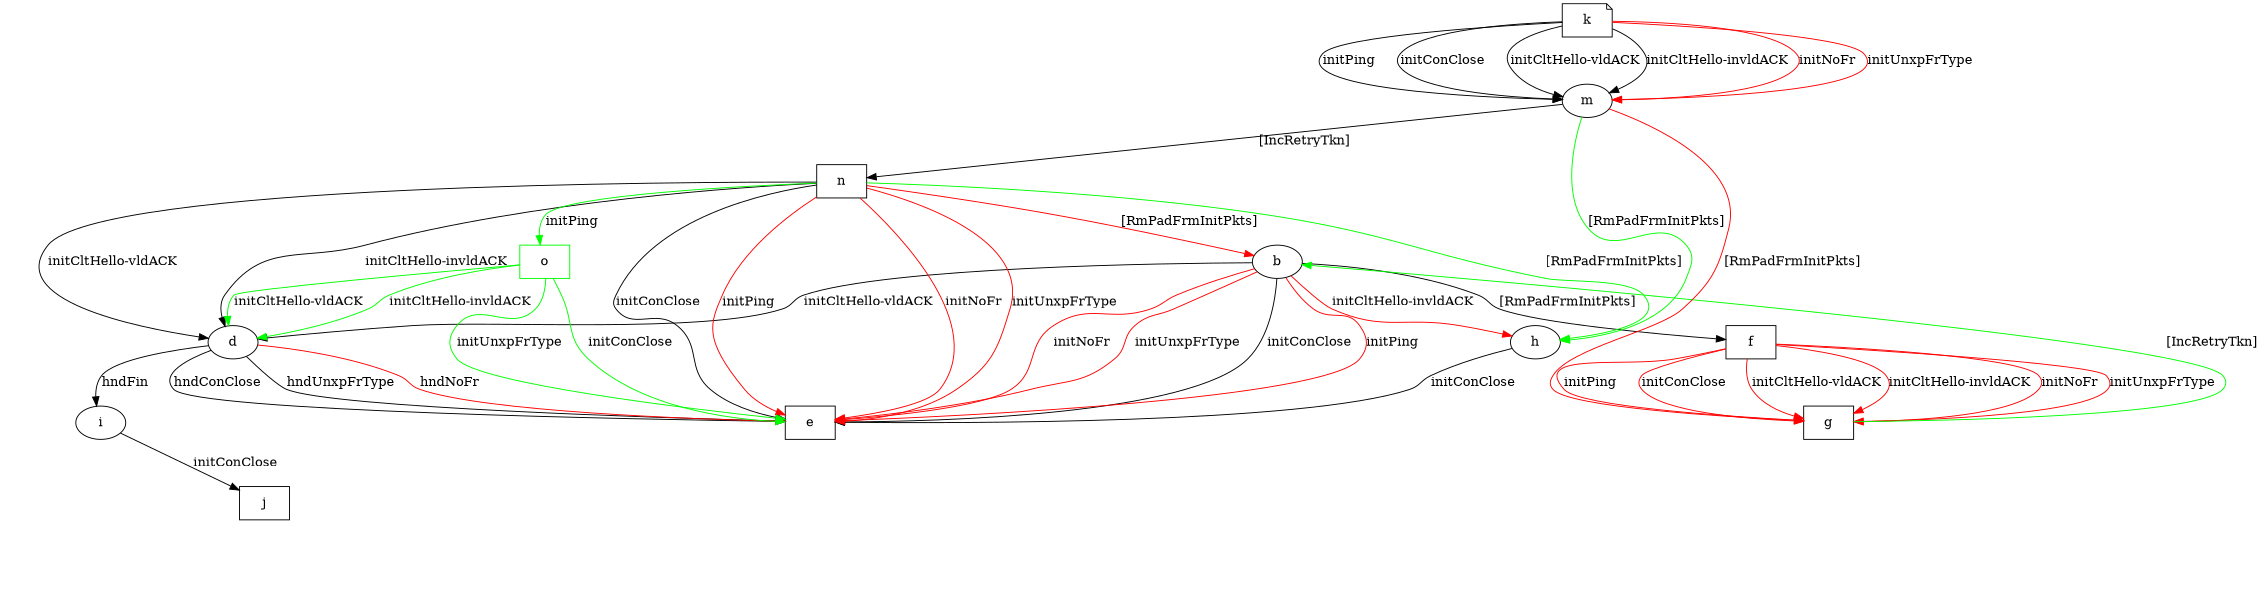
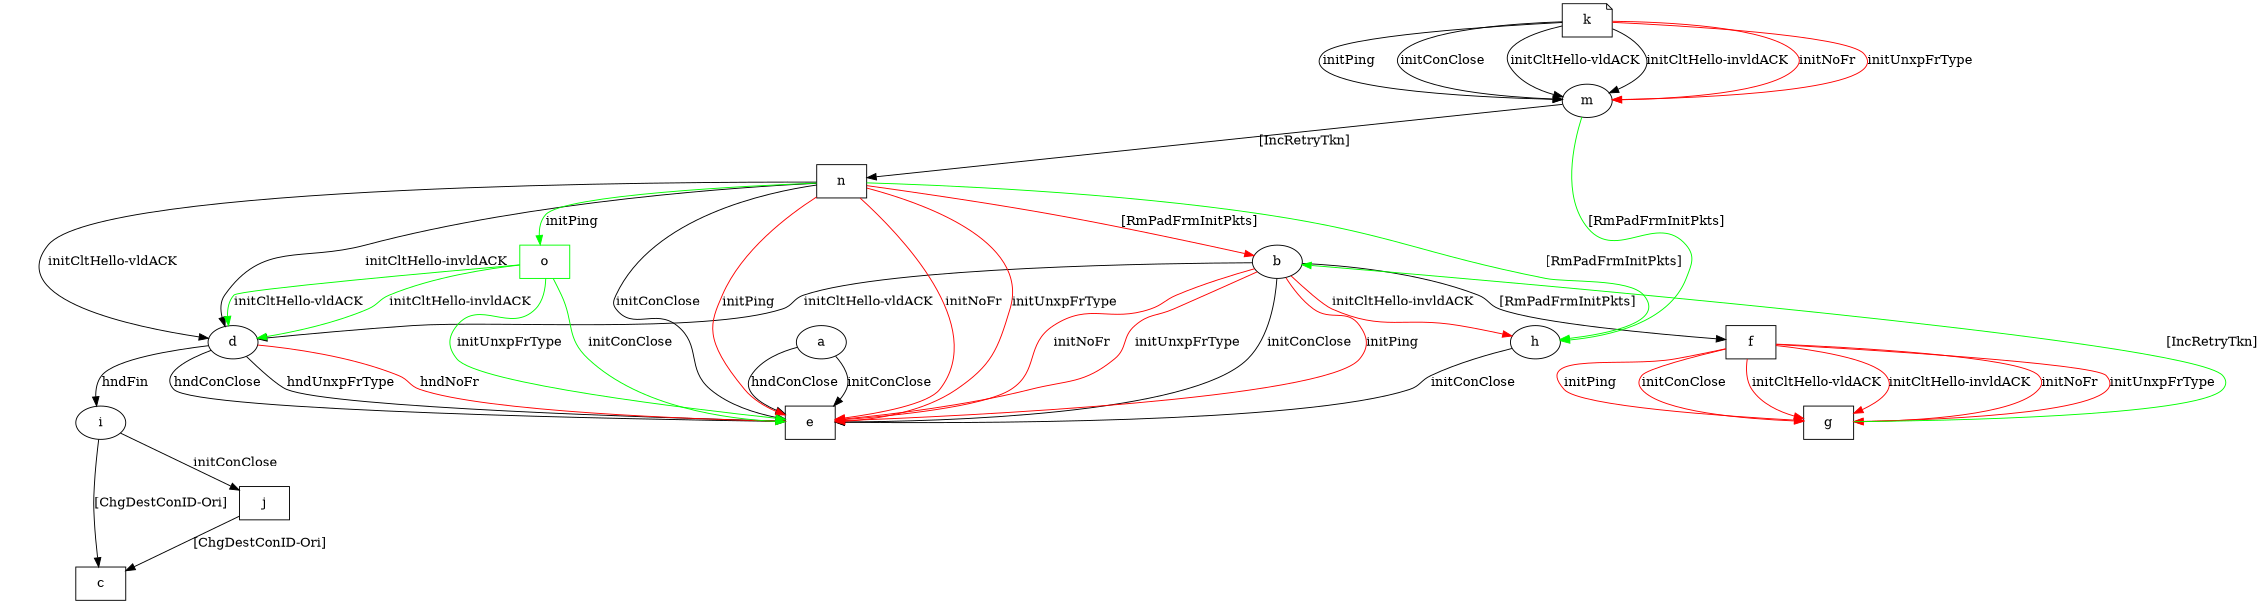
edge "m" -> "g": removed, label "[RmPadFrmInitPkts]"
node "a": added
node "c": added
